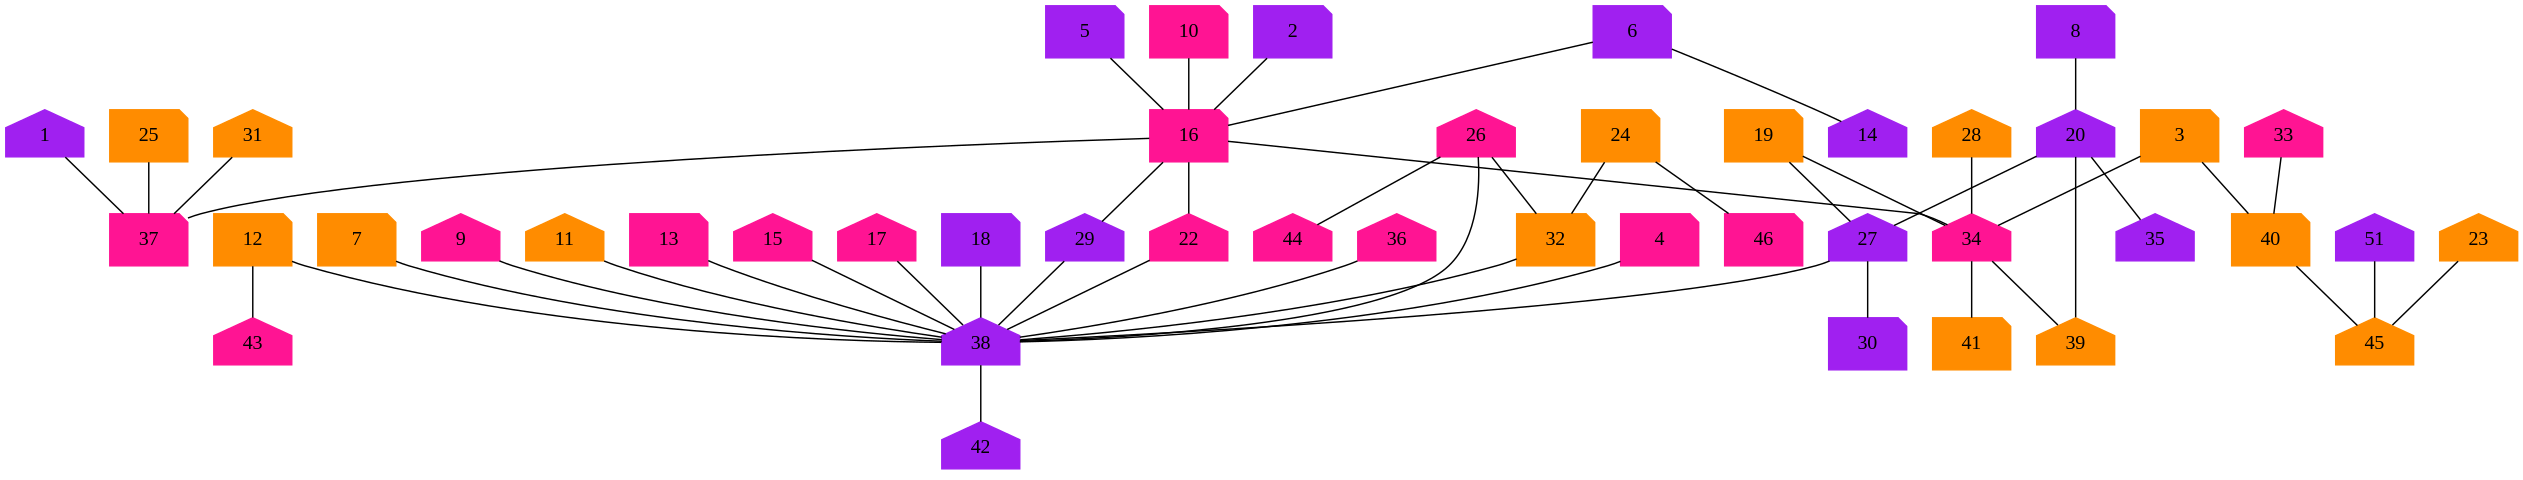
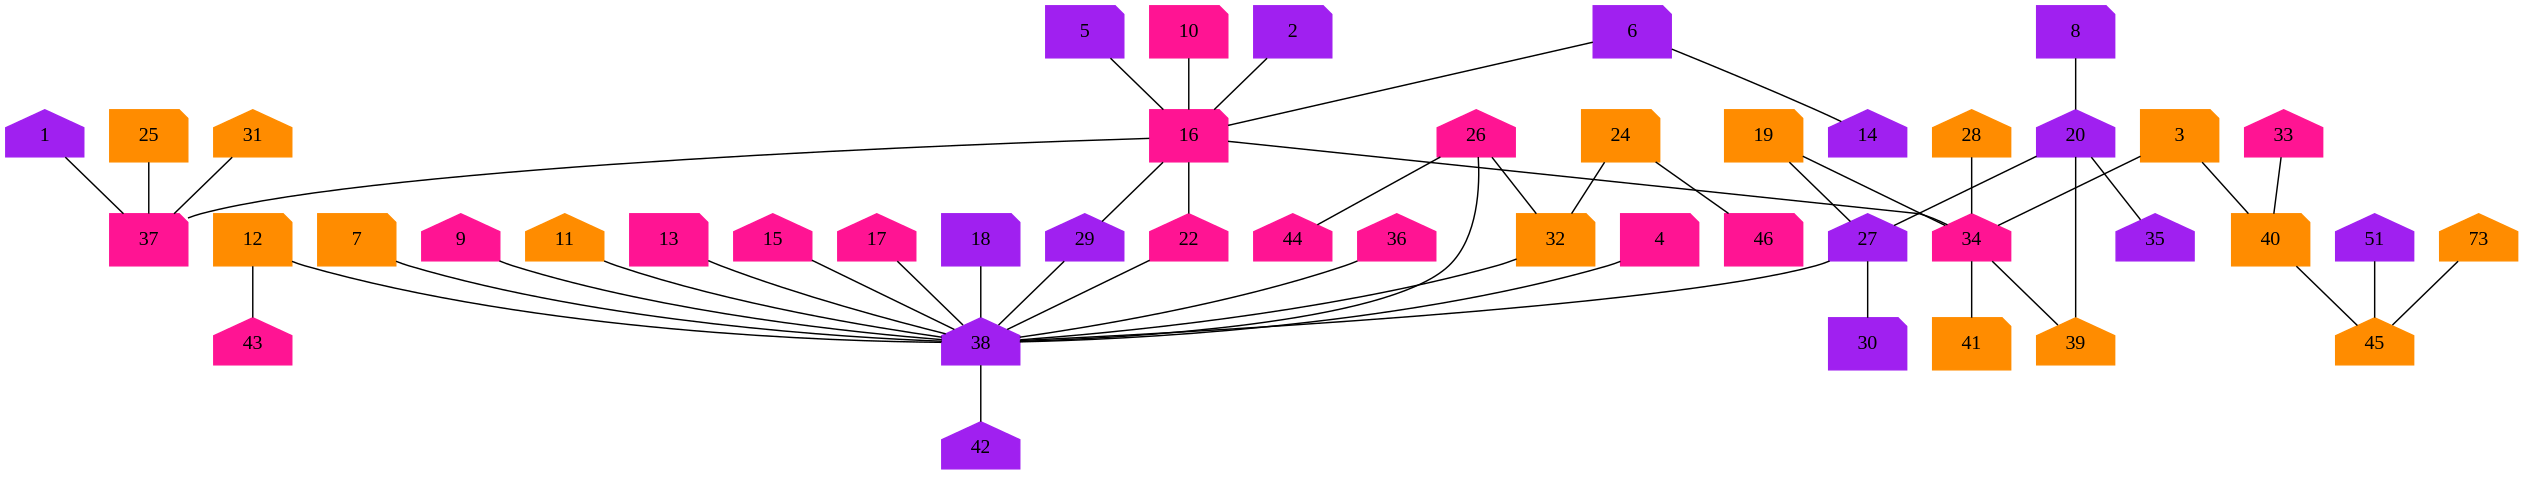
node "23": label "23" -> "73"
